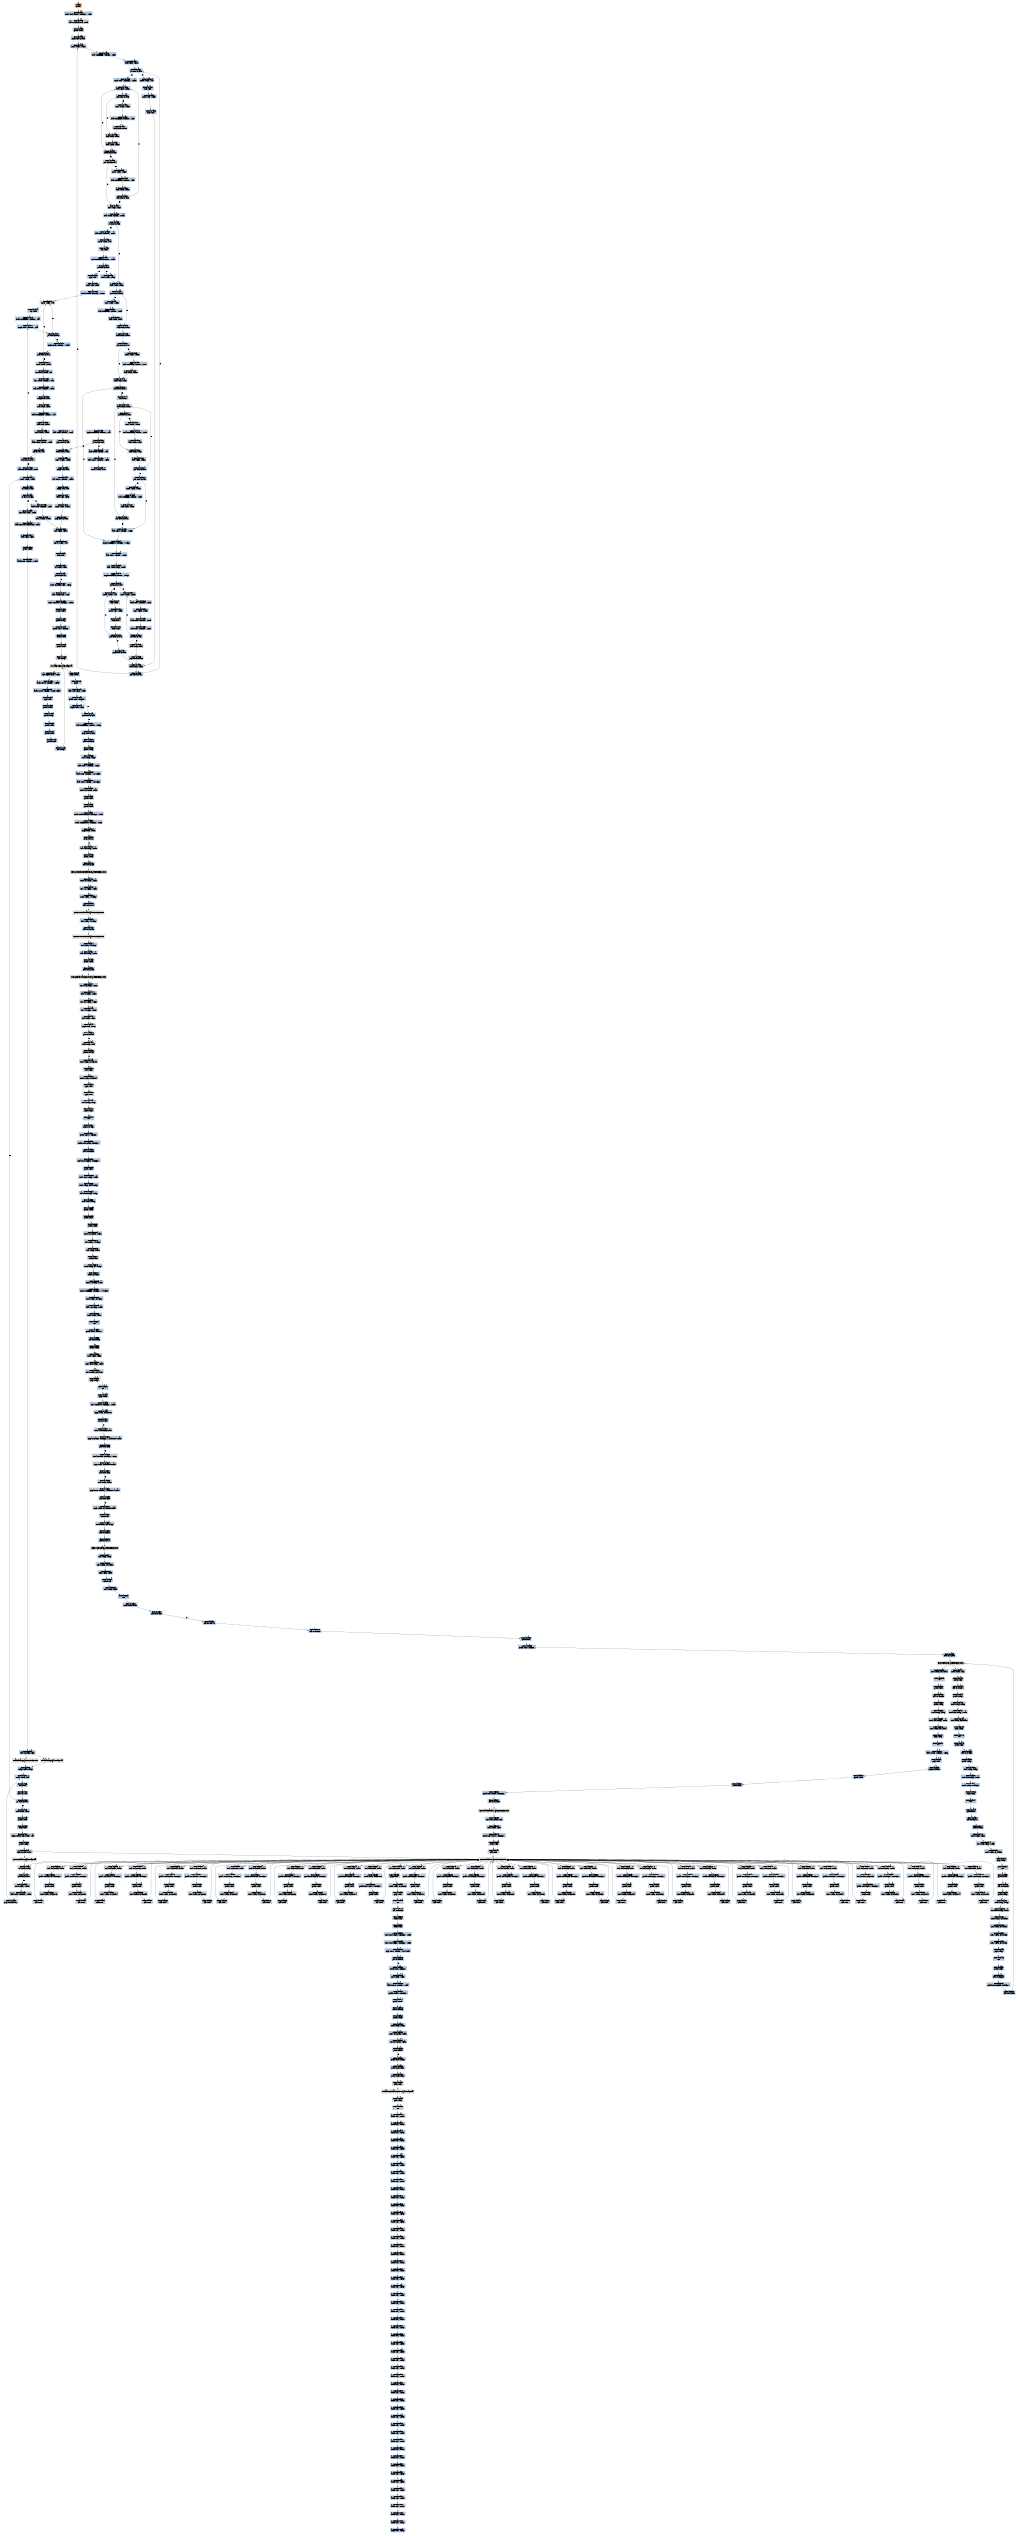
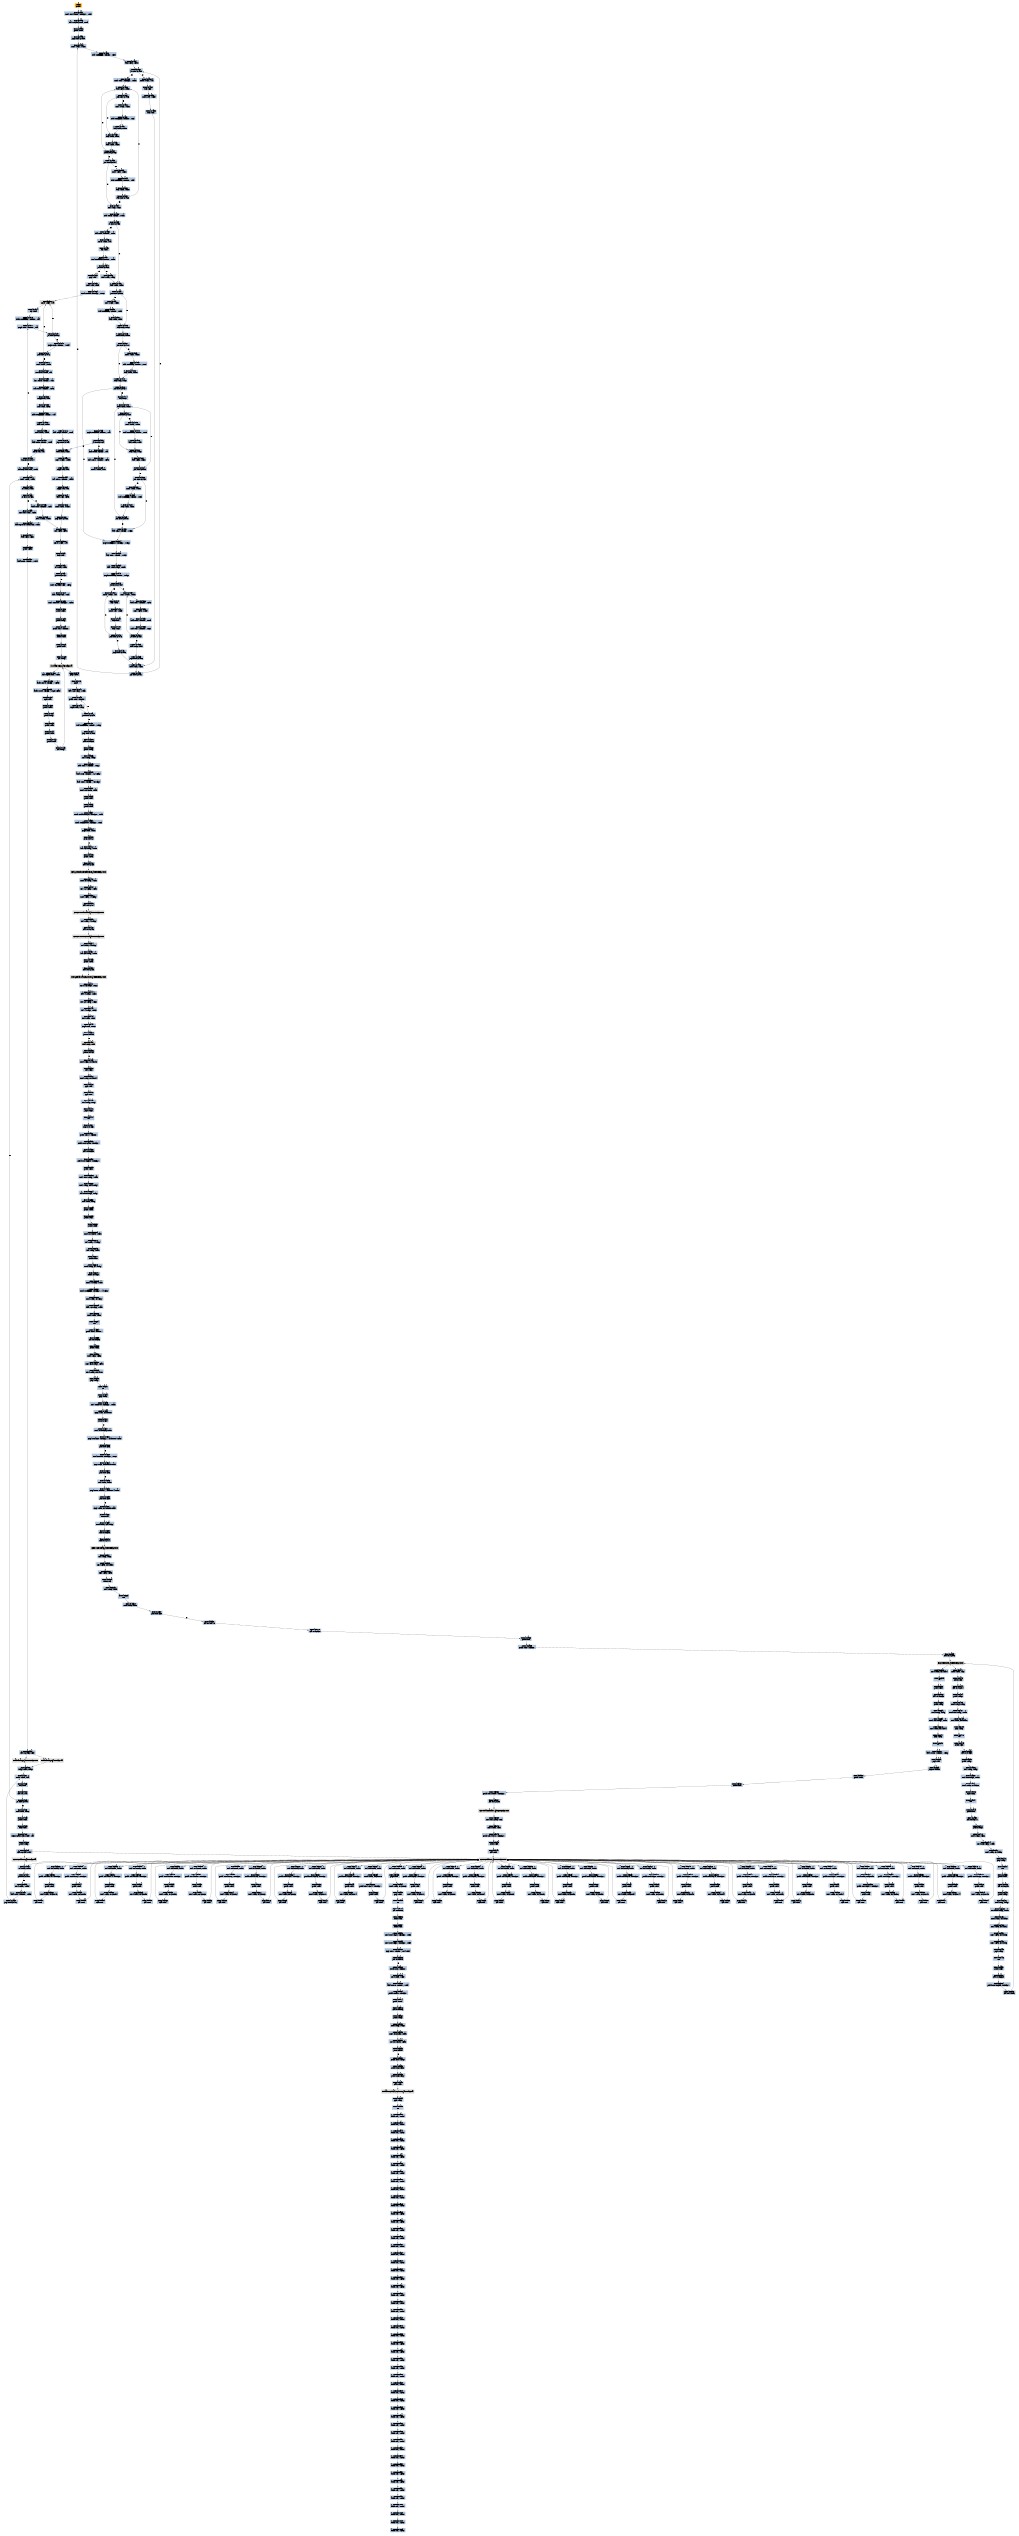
edge "0x00427ad9 jne 0x00427ae4" -> "0x00427ad7 jae 0x00427ac8": reversed
edge "0x0040a39b movl %eax, 0x41f780" -> "0x0040a3a1 ret": now "0x0040a39b movl %eax, 0x41f780" -> "0x0040a3a0 popl %ebp"
